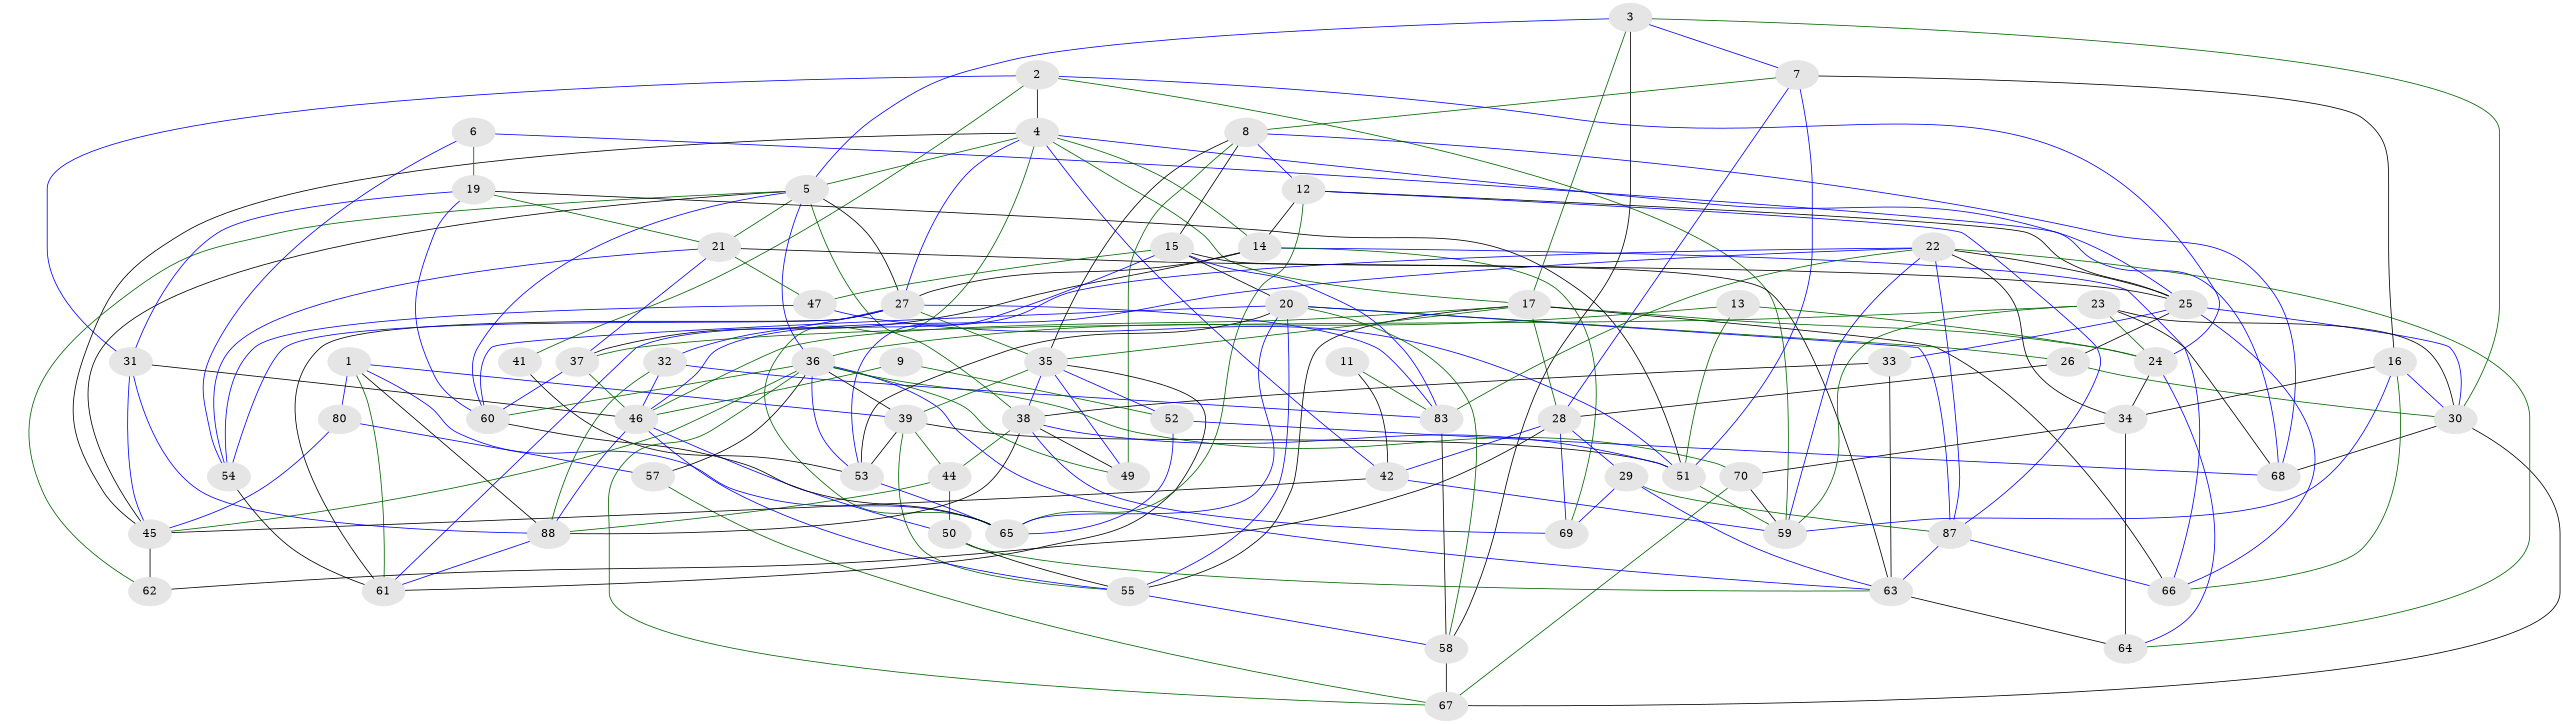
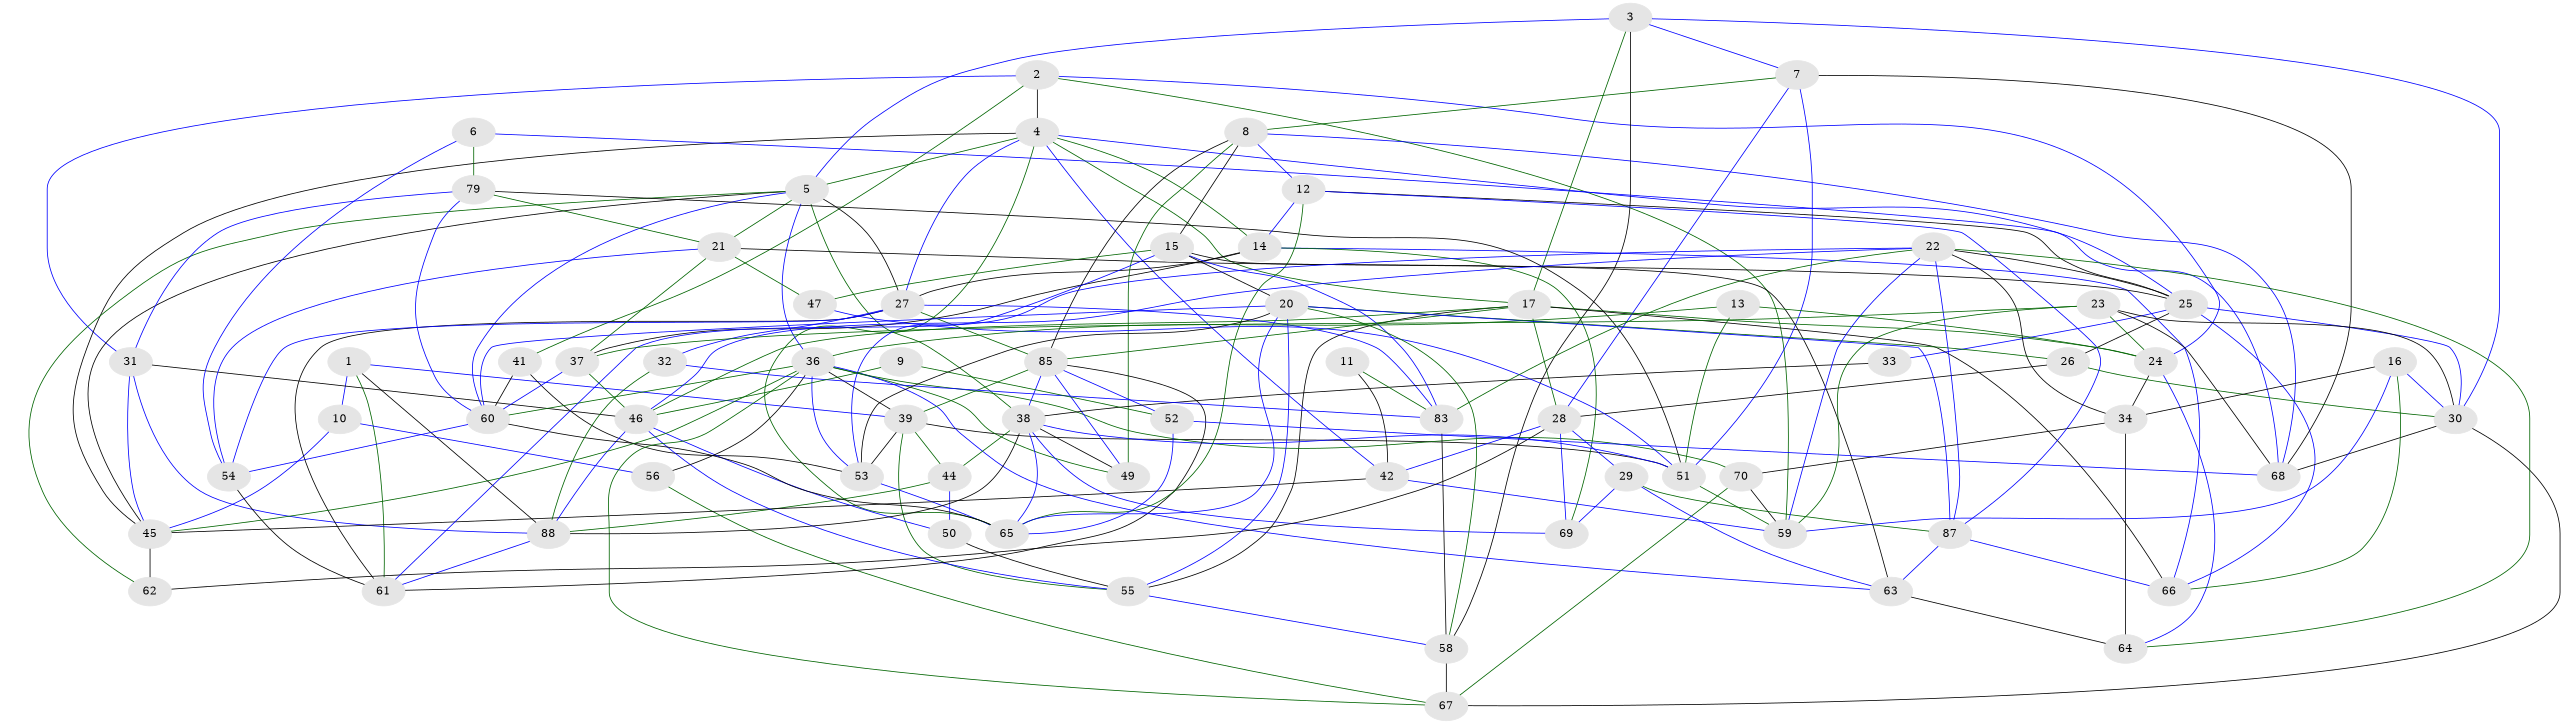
edge "3" -- "30": color darkgreen -> blue
edge "7" -- "16": now "7" -- "68"
node "19": label "19" -> "79"
edge "12" -- "14": color black -> blue
edge "21" -- "37": color blue -> darkgreen
edge "47" -- "54": now "60" -- "54"
node "35": label "35" -> "85"
edge "32" -- "46": removed
edge "41" -- "60": added
node "80": label "80" -> "10"
edge "1" -- "65": now "38" -- "65"
node "57": label "57" -> "56"
edge "33" -- "63": removed
edge "50" -- "63": removed
